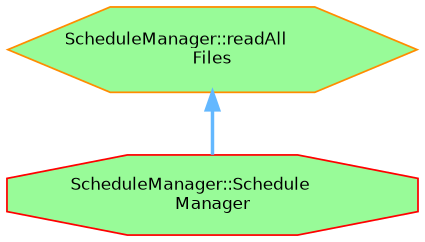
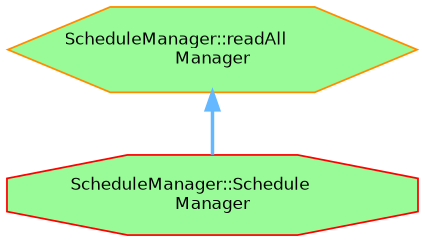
node "ScheduleManager::readAll Files": label "ScheduleManager::readAll Files" -> "ScheduleManager::readAll Manager"
